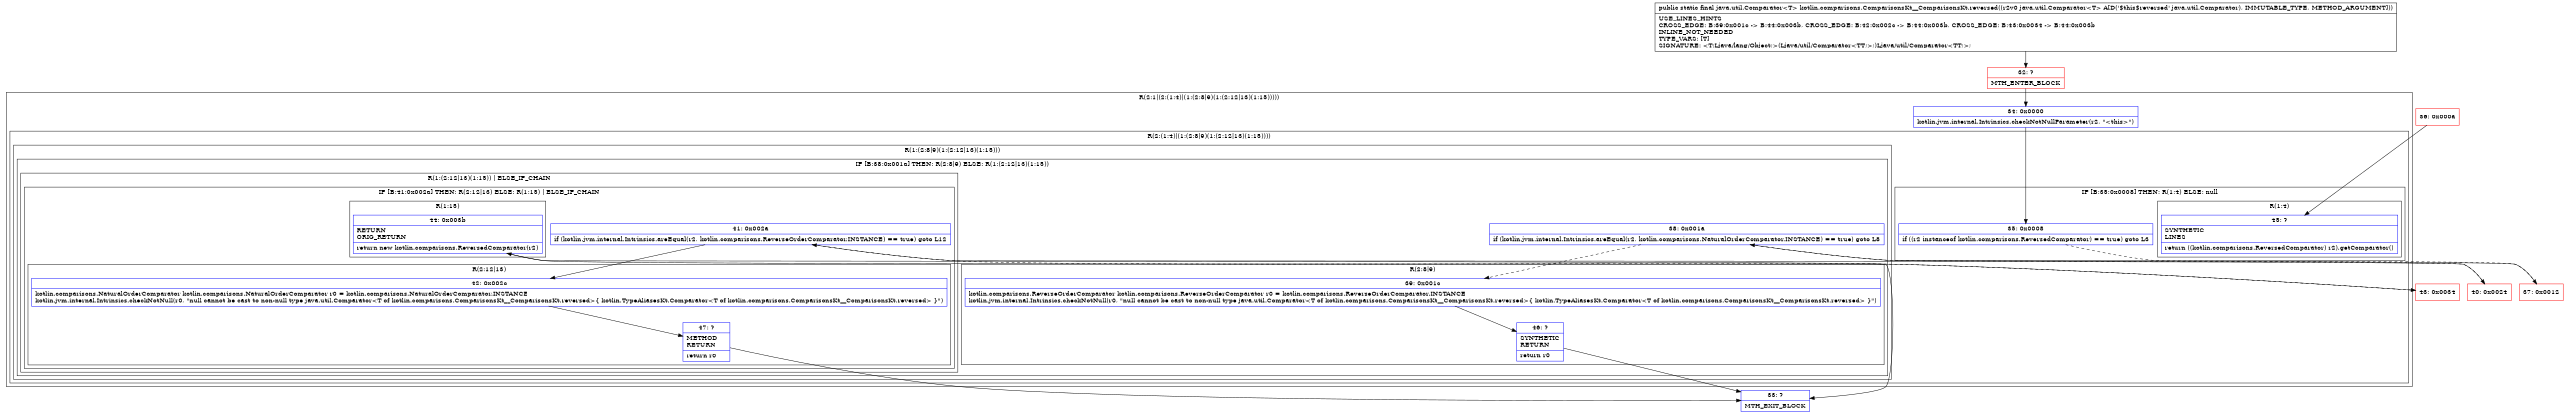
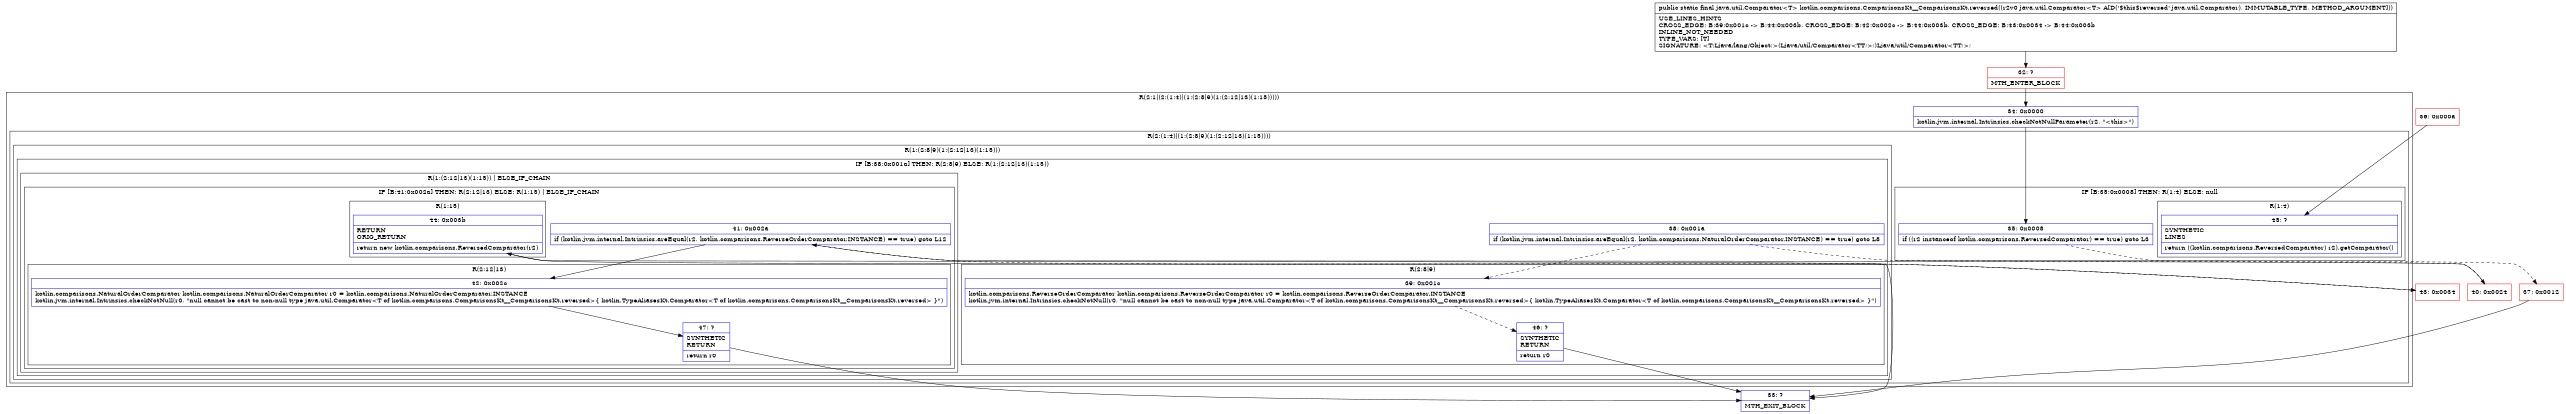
edge "37: 0x0012" -> "38: 0x001a": now "37: 0x0012" -> "33: ?"
edge "39: 0x001c" -> "46: ?": style solid -> dashed
node "47: ?": text "METHOD" -> "SYNTHETIC"
